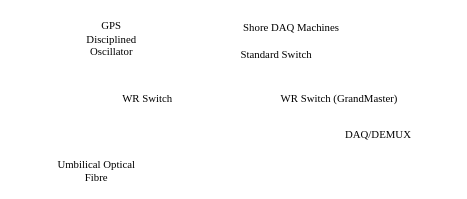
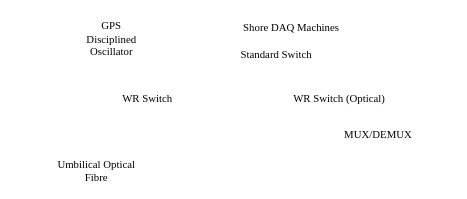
node "WR Switch (GrandMaster)": label "WR Switch (GrandMaster)" -> "WR Switch (Optical)"
node "DAQ/DEMUX": label "DAQ/DEMUX" -> "MUX/DEMUX"
